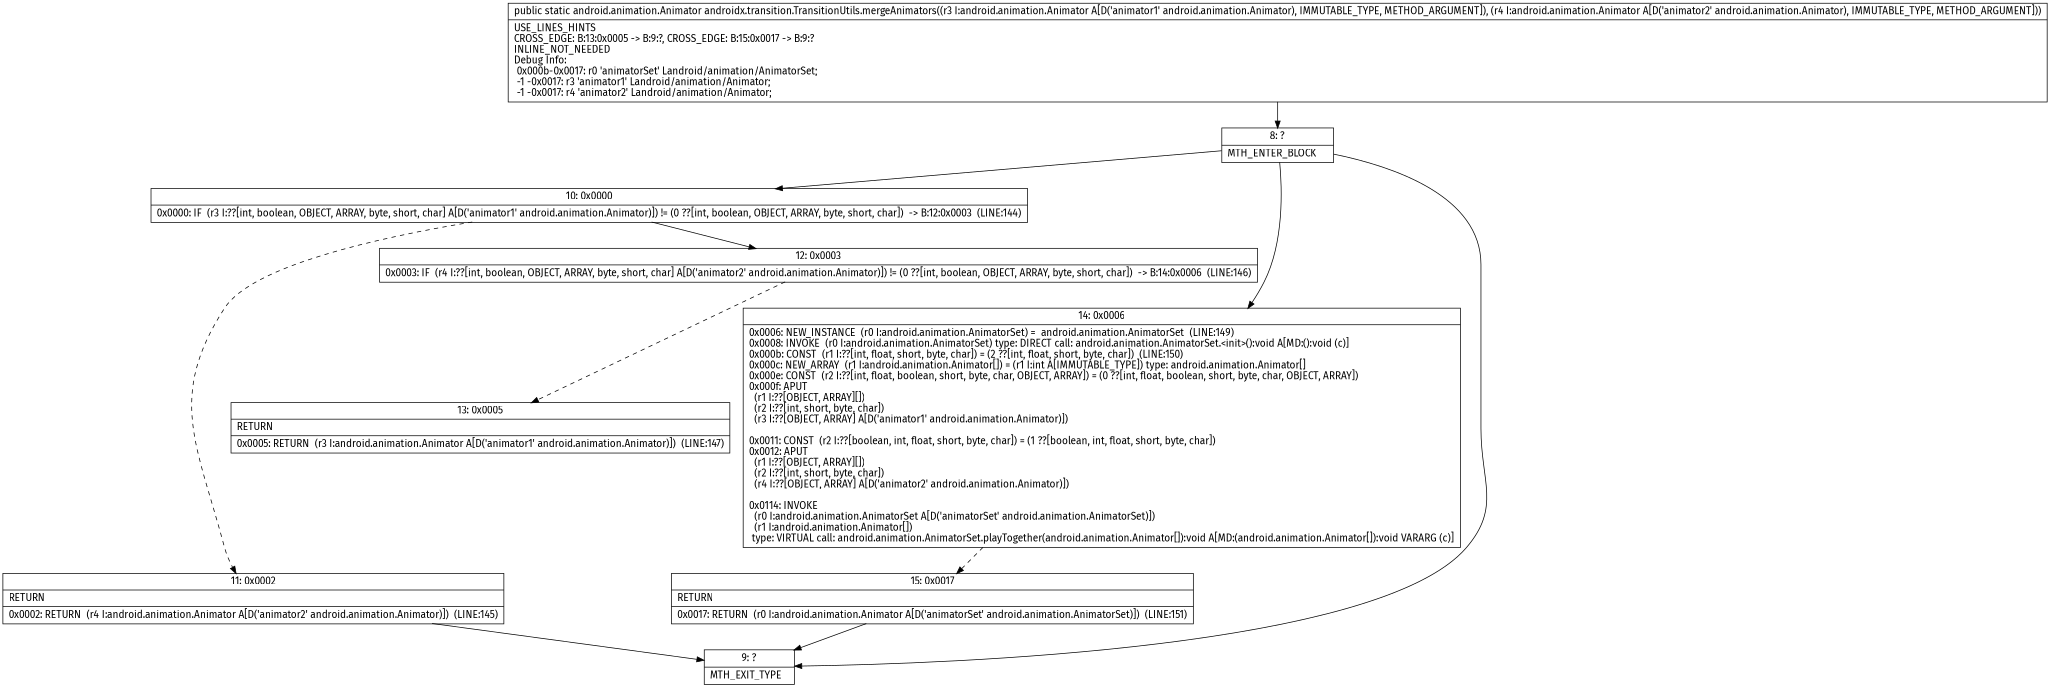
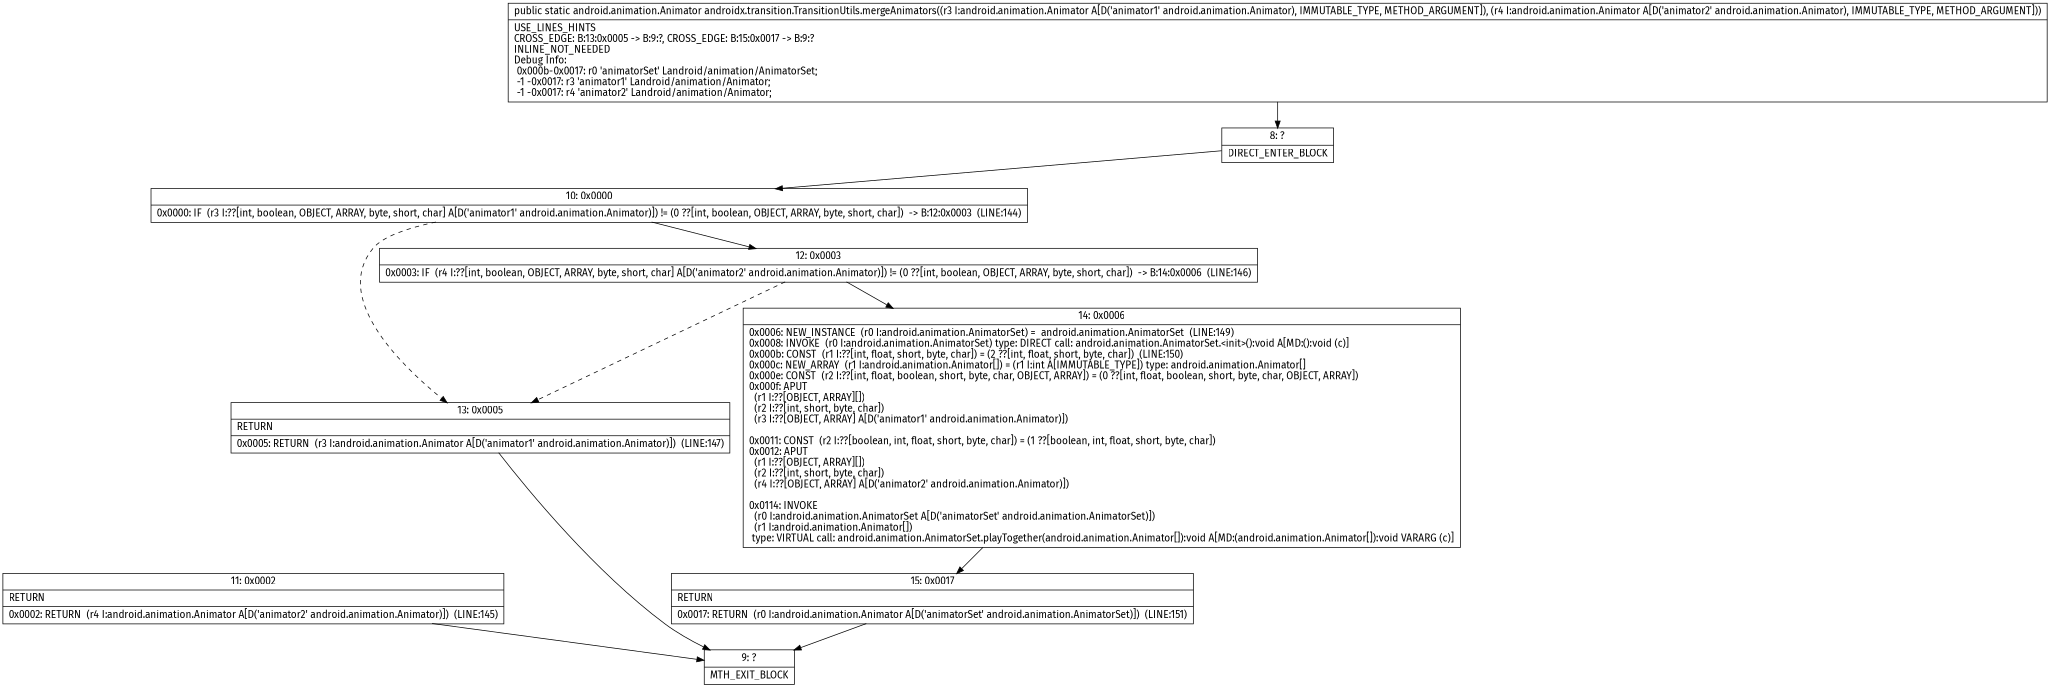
node "8: ?": text "MTH_ENTER_BLOCK" -> "DIRECT_ENTER_BLOCK"
edge "8: ?" -> "14: 0x0006": now "12: 0x0003" -> "14: 0x0006"
edge "10: 0x0000" -> "11: 0x0002": now "10: 0x0000" -> "13: 0x0005"
edge "14: 0x0006" -> "15: 0x0017": style dashed -> solid
edge "8: ?" -> "9: ?": now "13: 0x0005" -> "9: ?"
node "9: ?": text "MTH_EXIT_TYPE" -> "MTH_EXIT_BLOCK"
